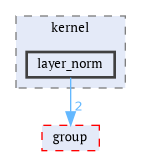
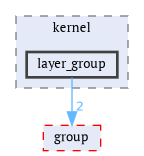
node "layer_norm": label "layer_norm" -> "layer_group"
